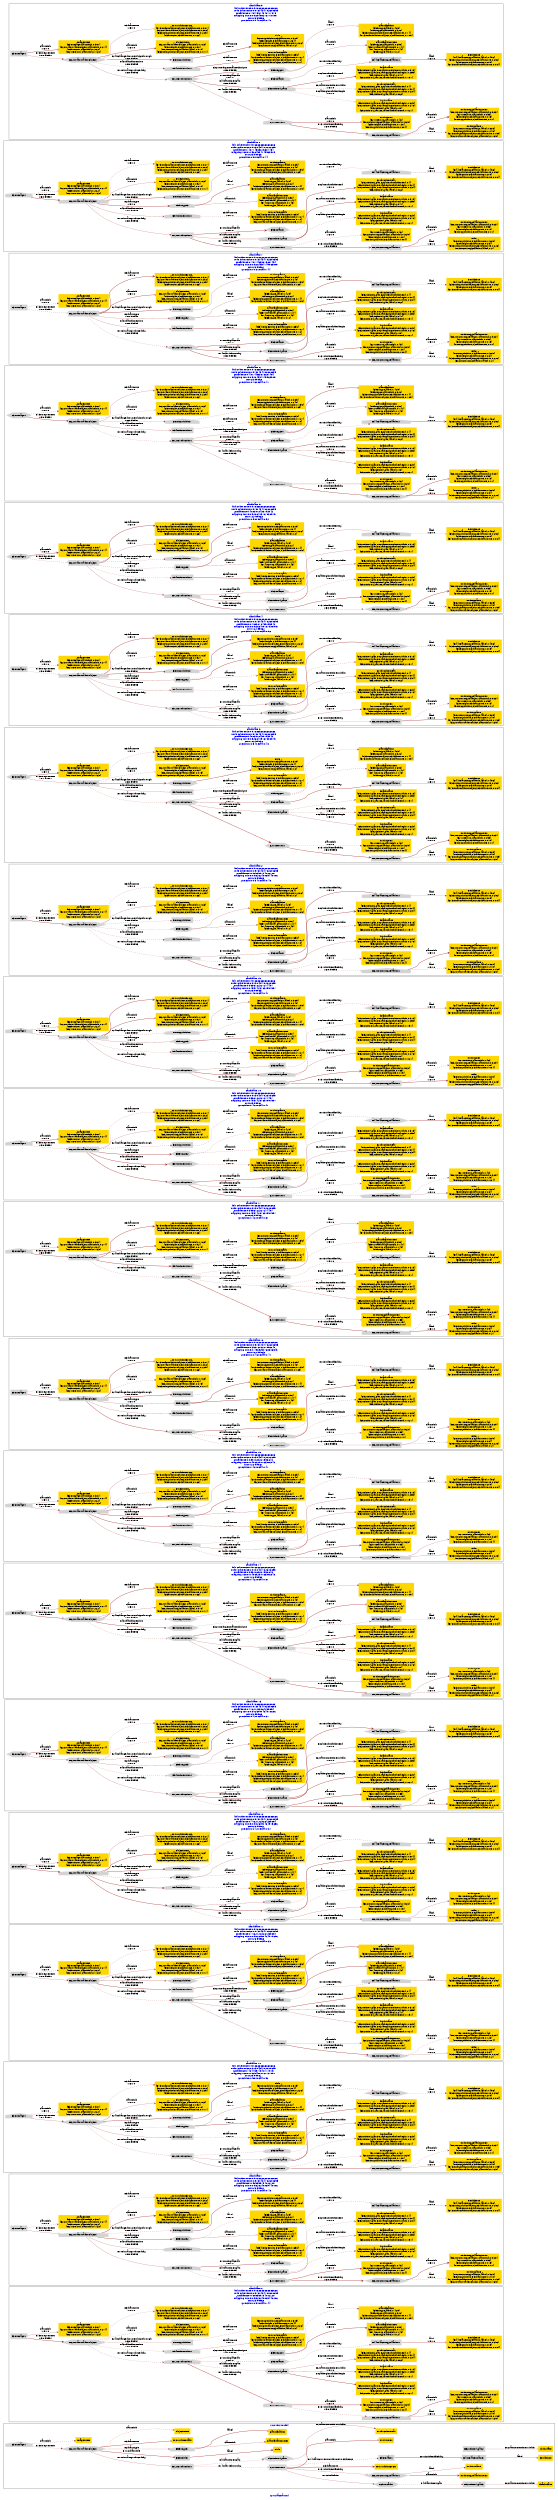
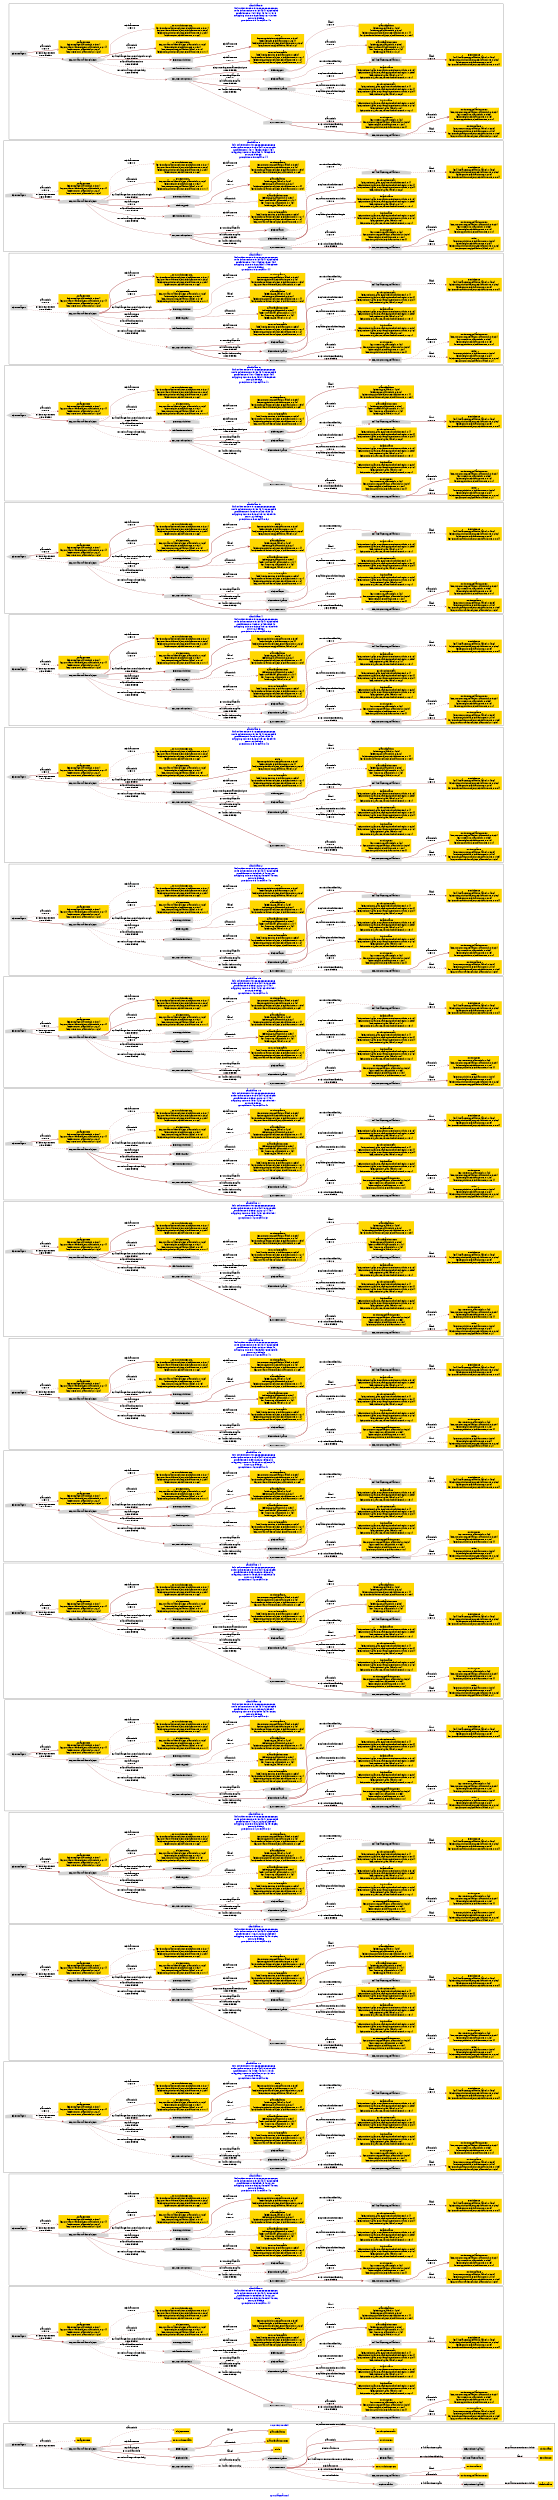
node "E67_Birth1": added
